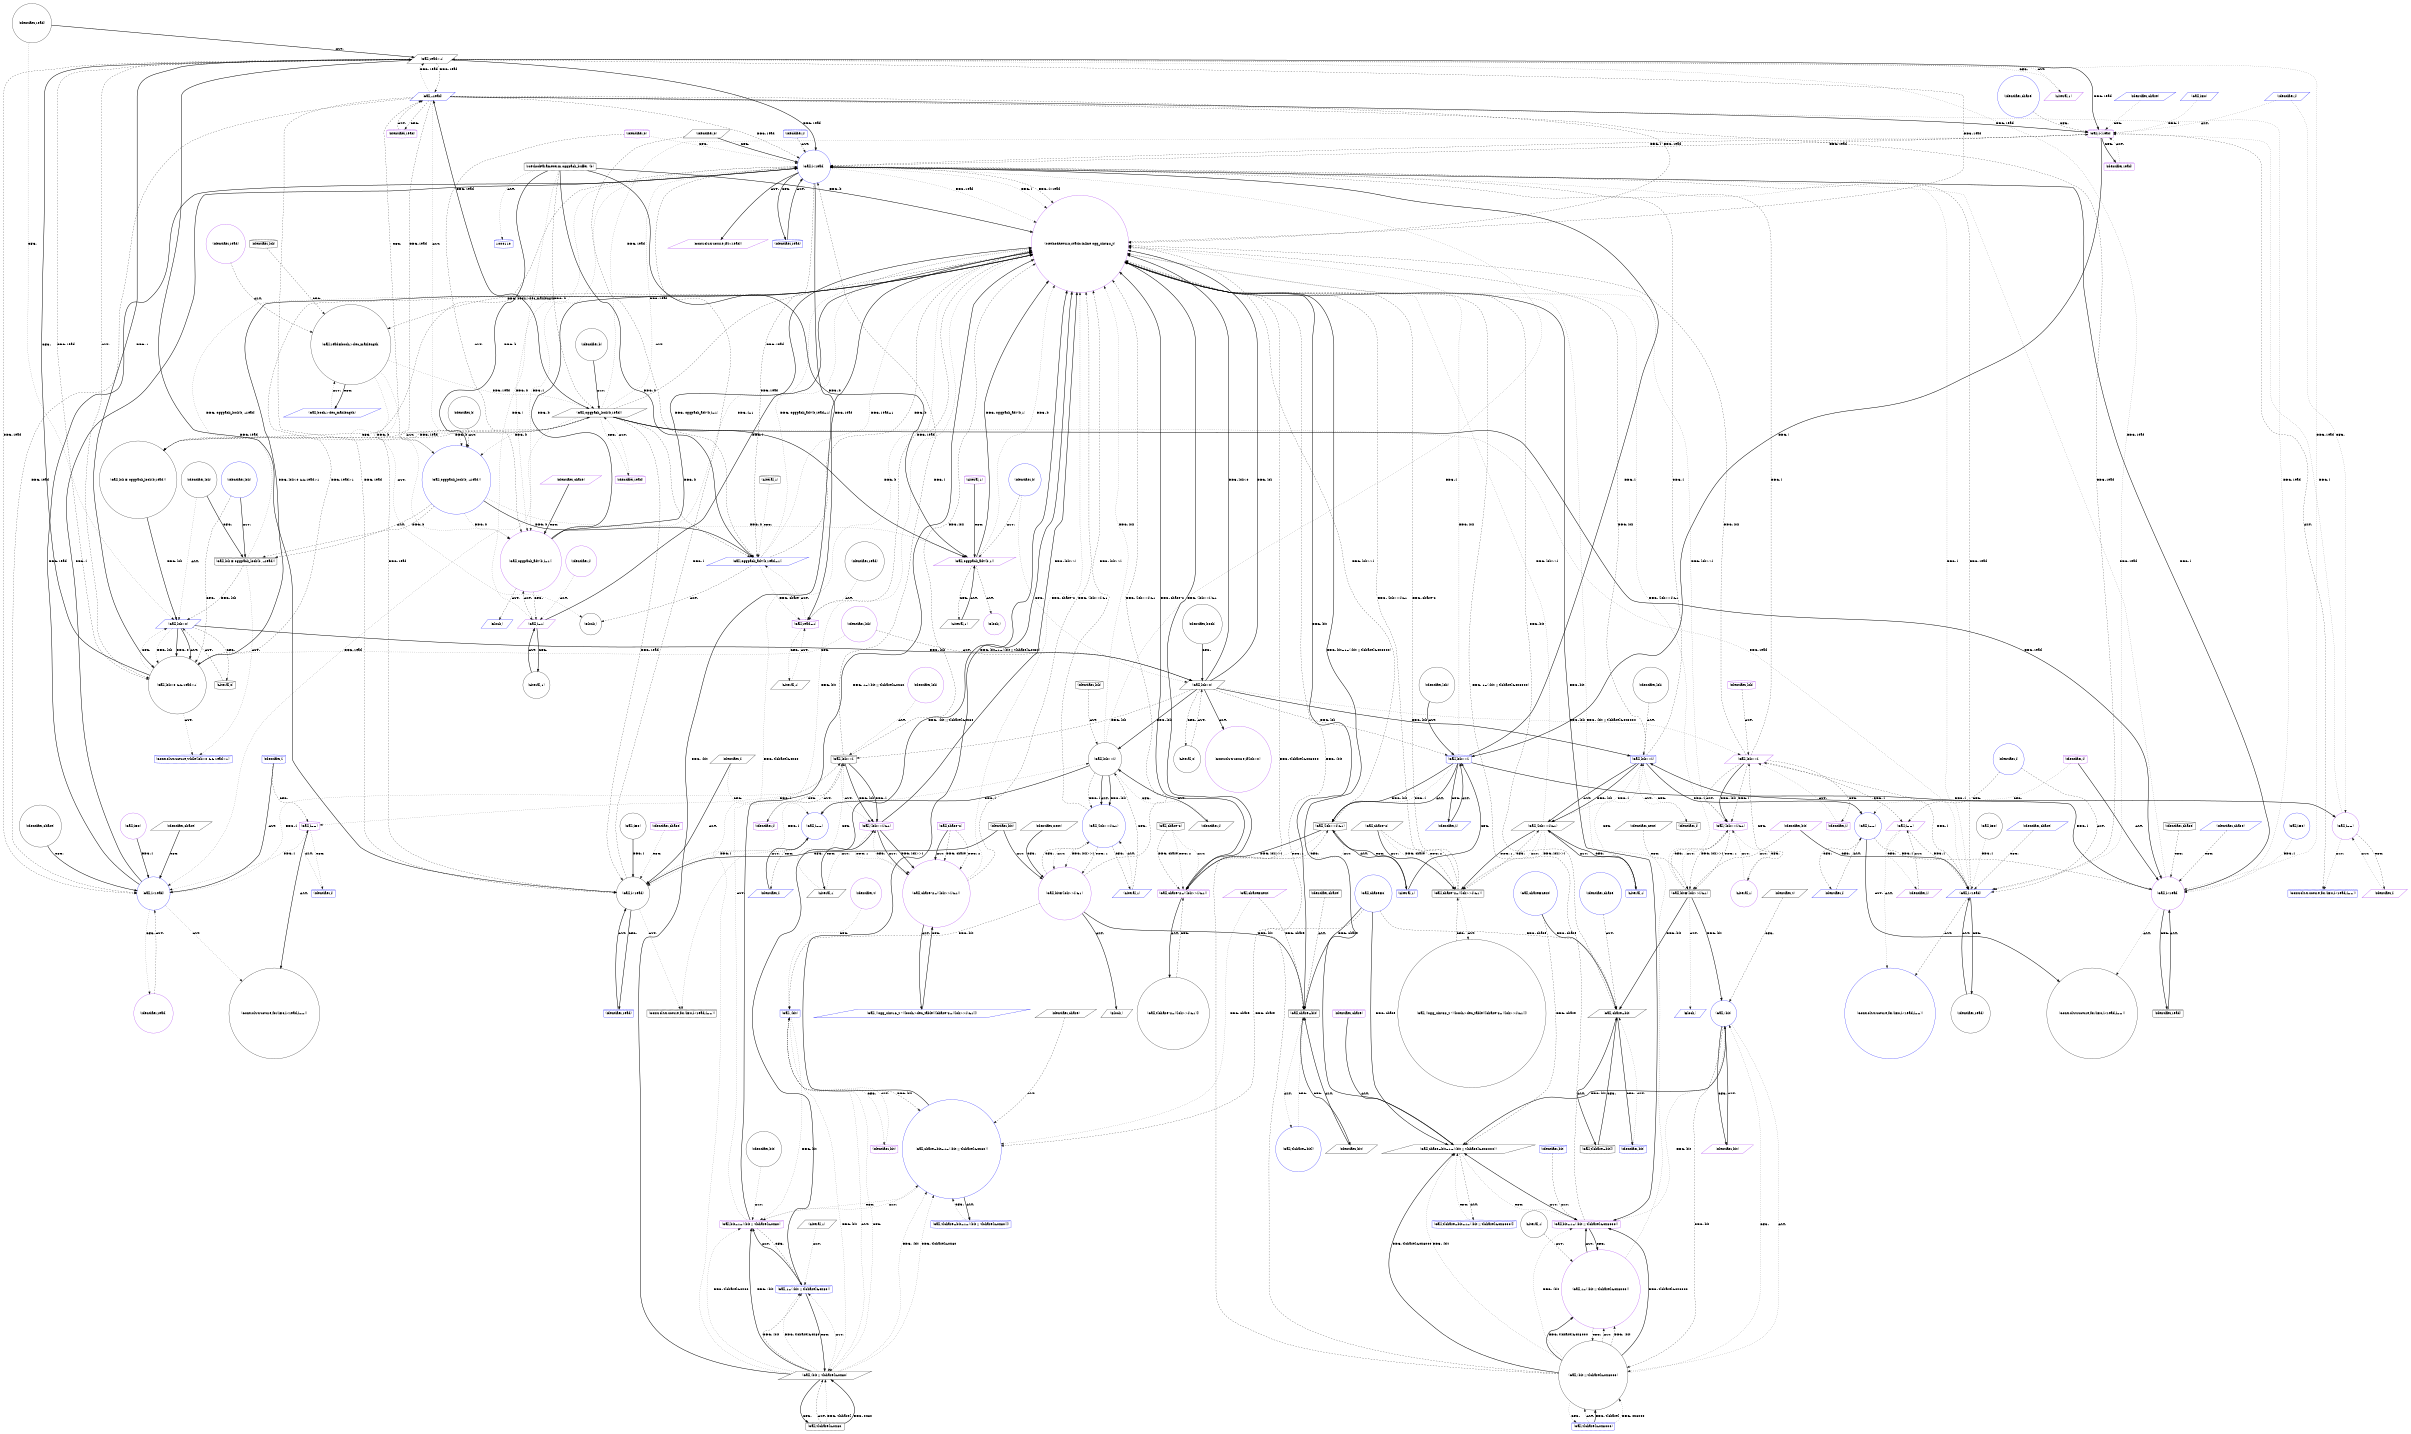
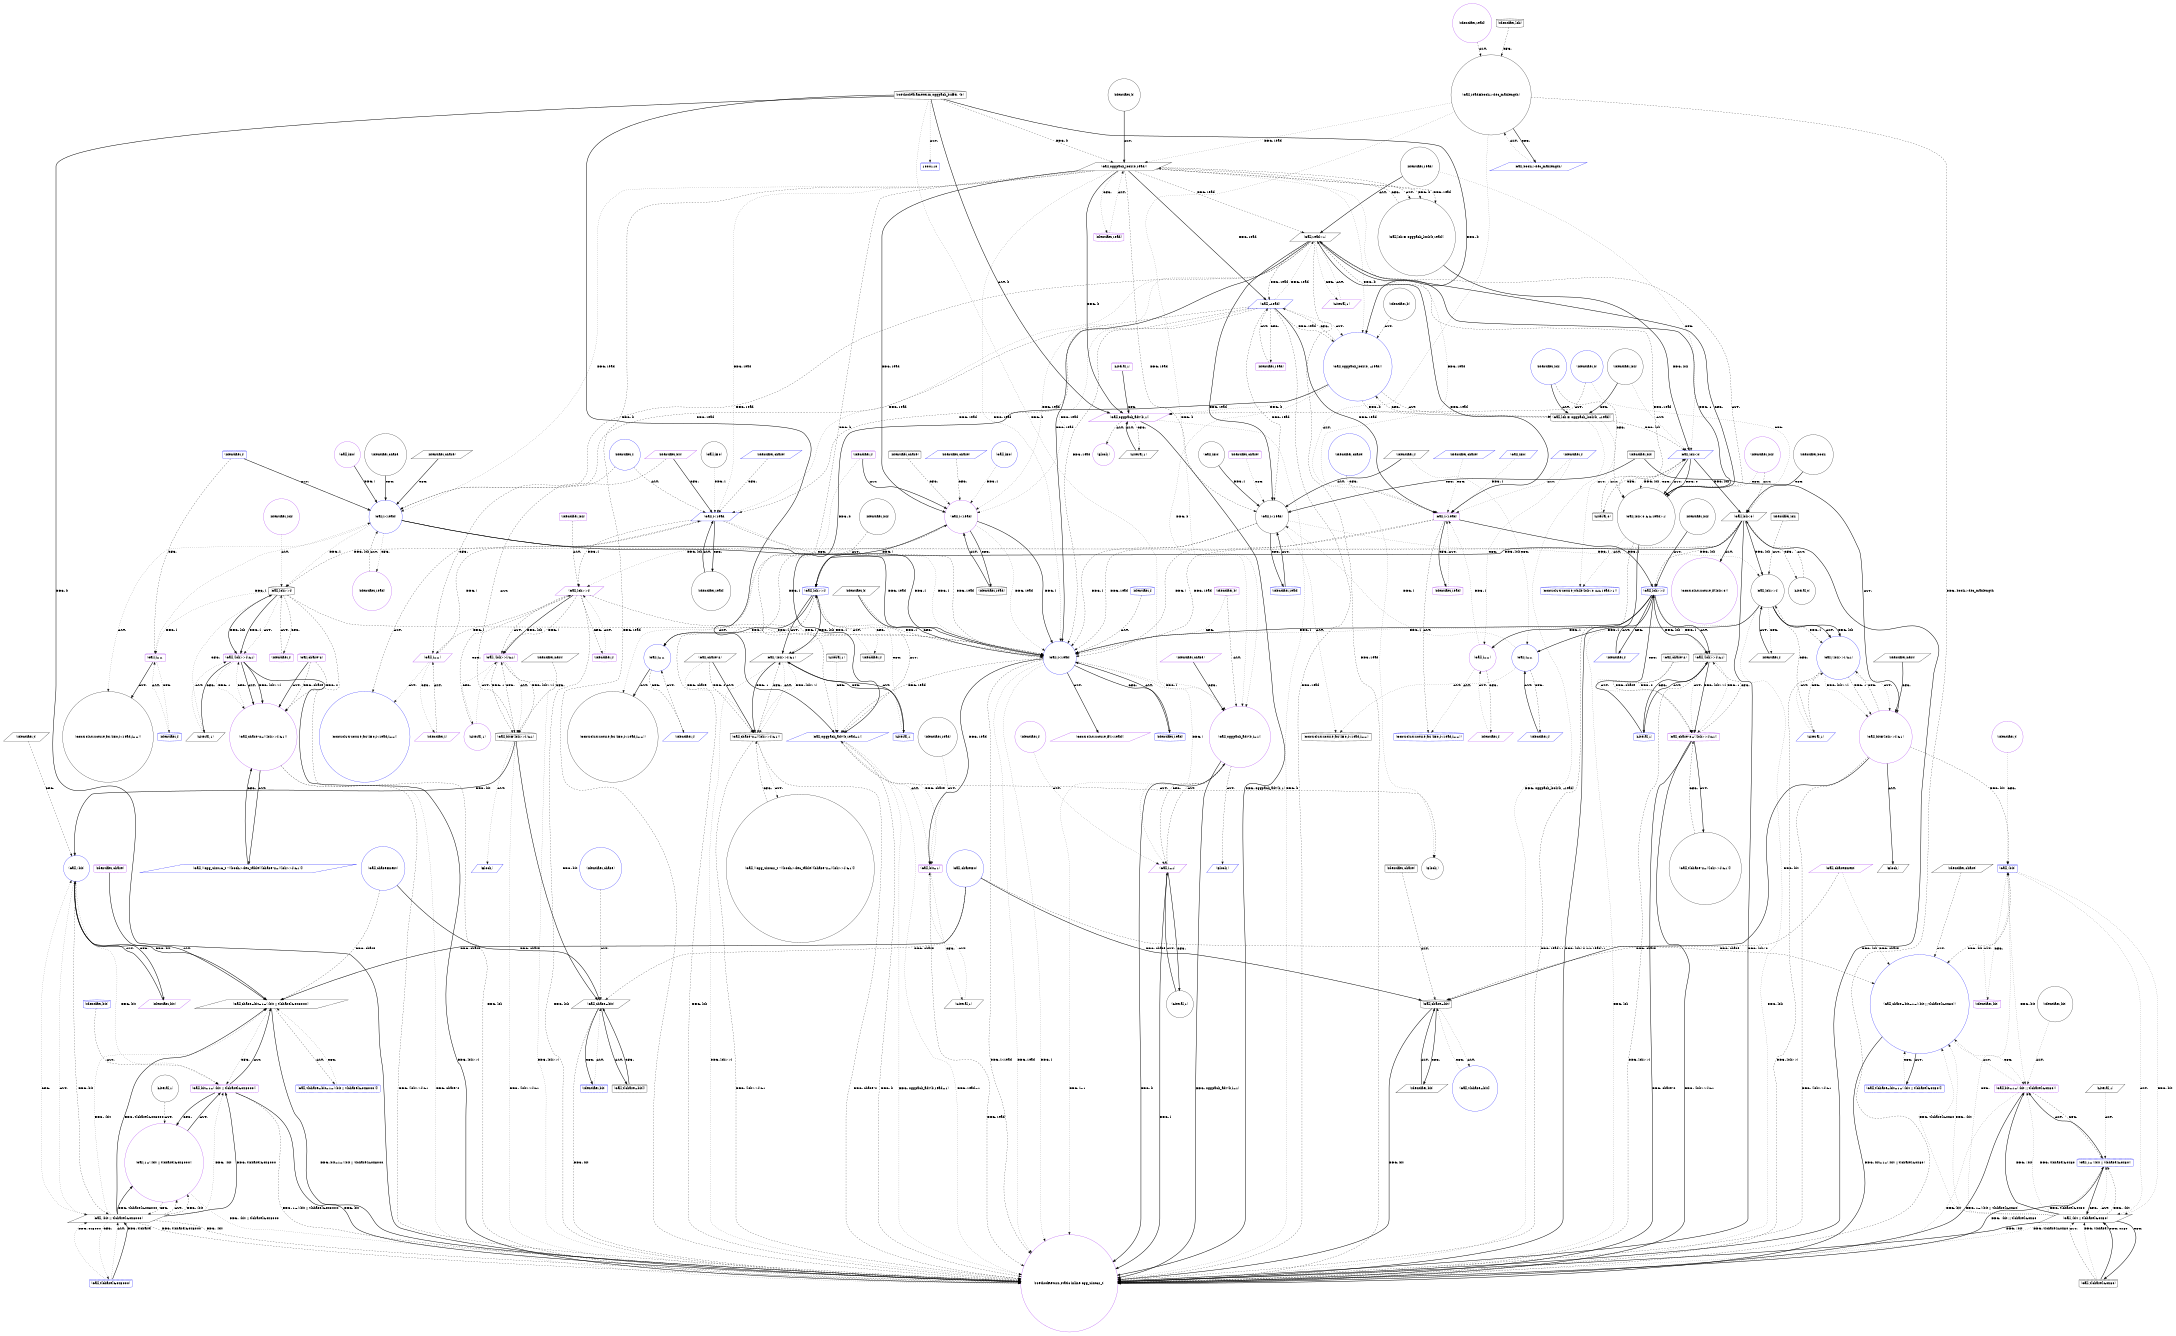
edge "(Call,oggpack_look(b,read))" -> "(Call,read>1)": added, label "DDG: read"
edge "(MethodReturn,static inline ogg_uint32_t)" -> "(Call,read=book->dec_maxlength)": reversed
edge "(MethodParameterIn,oggpack_buffer *b)" -> "(Call,oggpack_adv(b,1))": label "DDG: b" -> "AST: b"
edge "(Call,lok = oggpack_look(b, --read))" -> "(Call,oggpack_look(b, --read))": added, label "CFG:"
node "(Call,read+1)": label "(Call,read+1)" -> "(Call,bit+1)"
node "(Call,!bit || t[chase]&0x8000)": shape circle -> parallelogram
